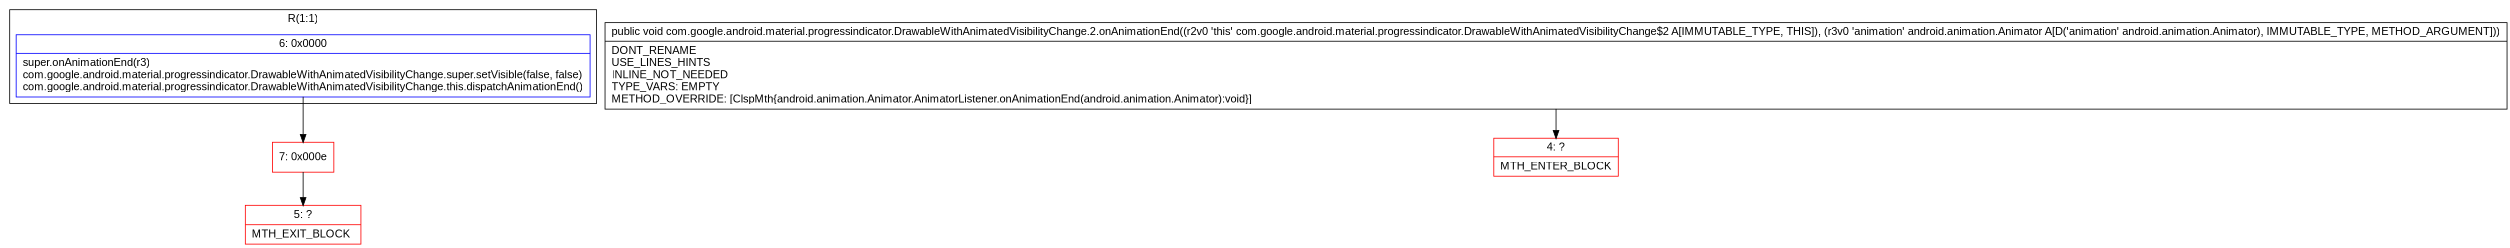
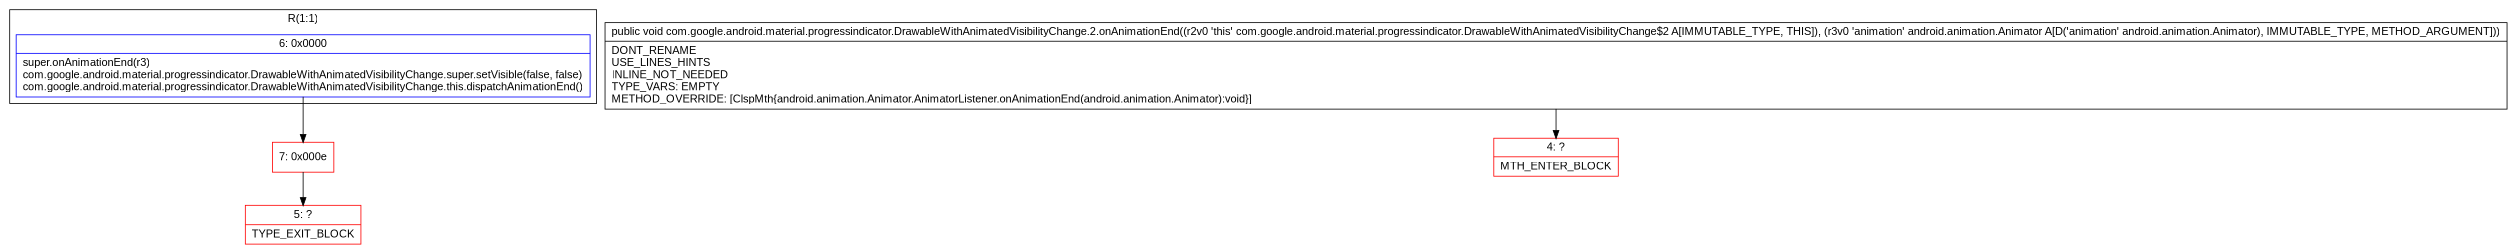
node "5: ?": text "MTH_EXIT_BLOCK" -> "TYPE_EXIT_BLOCK"
